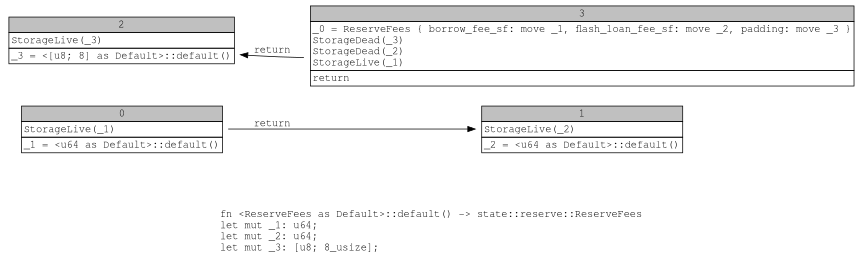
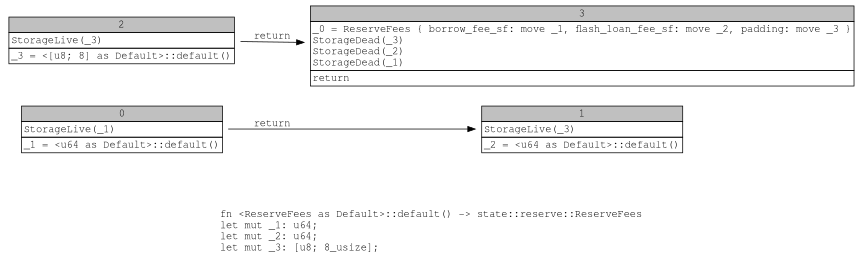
edge "3" -> "2": reversed
node "3": text "StorageLive(_1)" -> "StorageDead(_1)"
node "1": text "StorageLive(_2)" -> "StorageLive(_3)"
